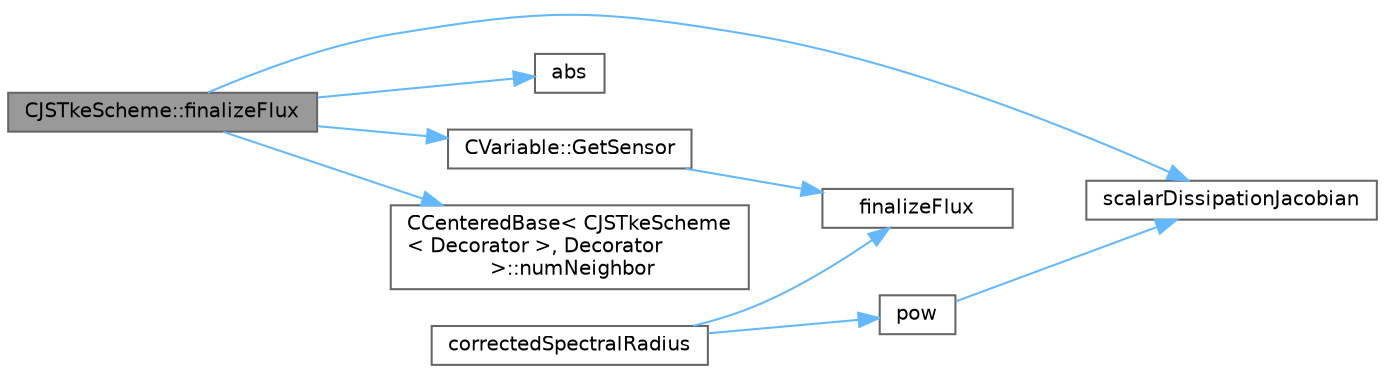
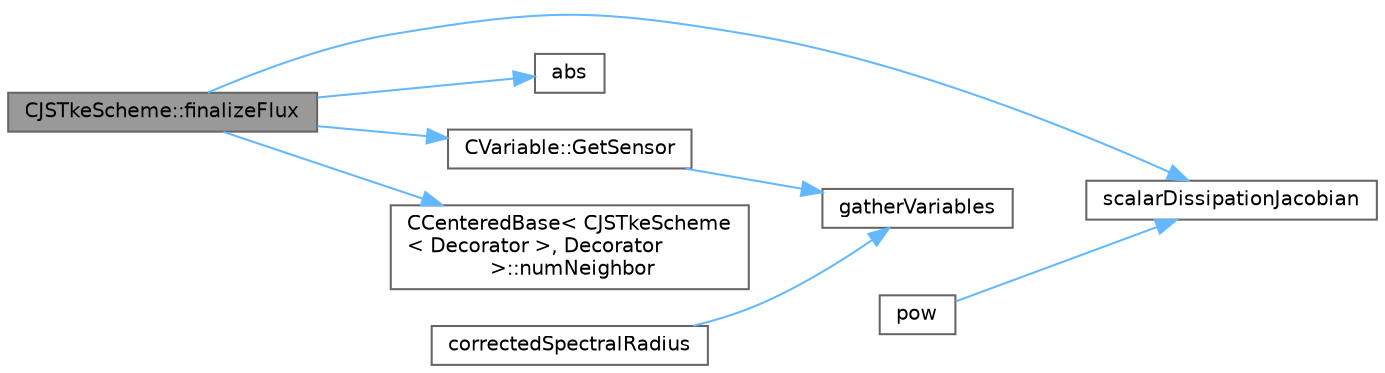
node "finalizeFlux": label "finalizeFlux" -> "gatherVariables"
edge "correctedSpectralRadius" -> "pow": removed
